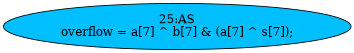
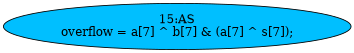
node "25:AS overflow = a[7] ^ b[7] & (a[7] ^ s[7]);": label "25:AS overflow = a[7] ^ b[7] & (a[7] ^ s[7]);" -> "15:AS overflow = a[7] ^ b[7] & (a[7] ^ s[7]);"
